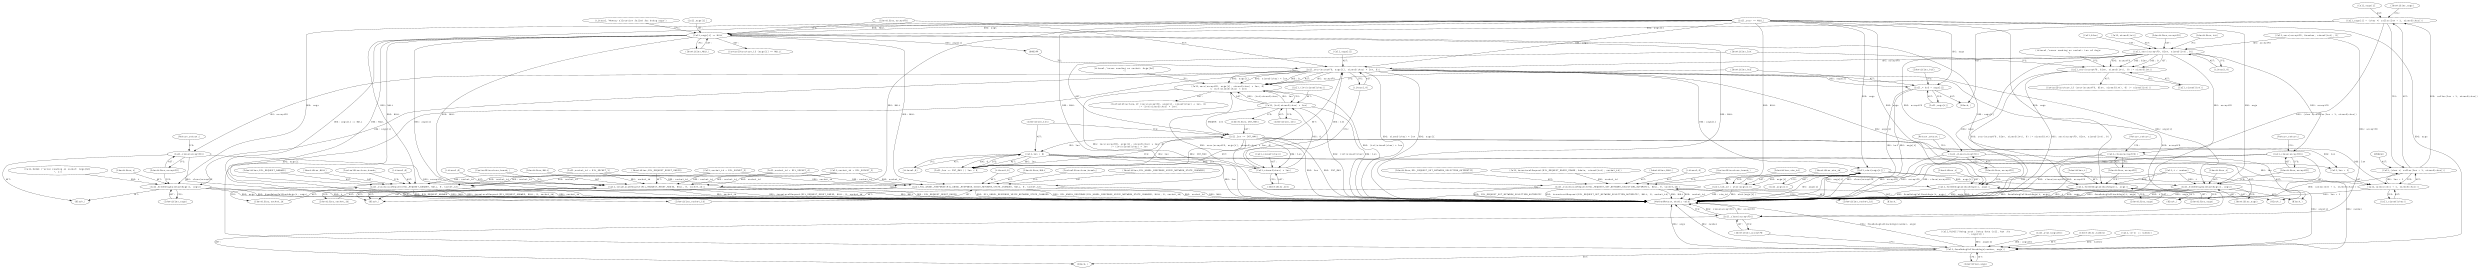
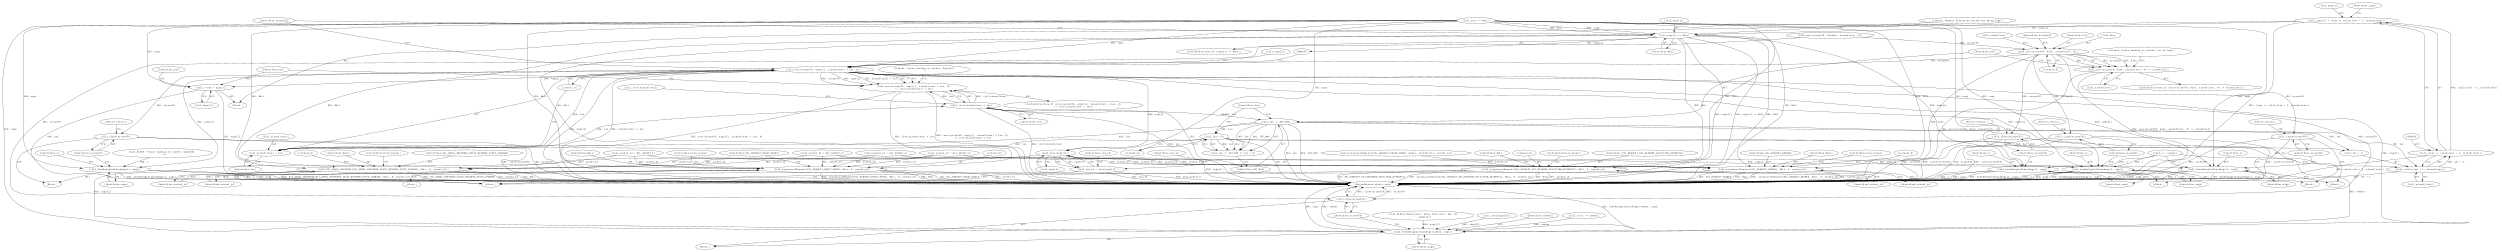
edge "(Call,sizeof(char) * len)" -> "(Call,(int)sizeof(char) * len)": label "DDG: 0" -> "DDG: len"
edge "(Call,len == INT_MAX || len < 0)" -> "(Call,len == INT_MAX)": now "(Call,len == INT_MAX || len < 0)" -> "(Identifier,INT_MAX)"
node "(Call,calloc(recv + 1, sizeof(char)))": label "(Call,calloc(recv + 1, sizeof(char)))" -> "(Call,calloc(len + 1, sizeof(char)))"
